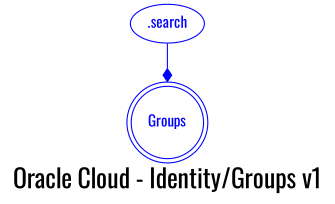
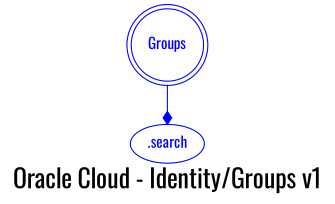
edge ".search" -> "Groups": reversed
